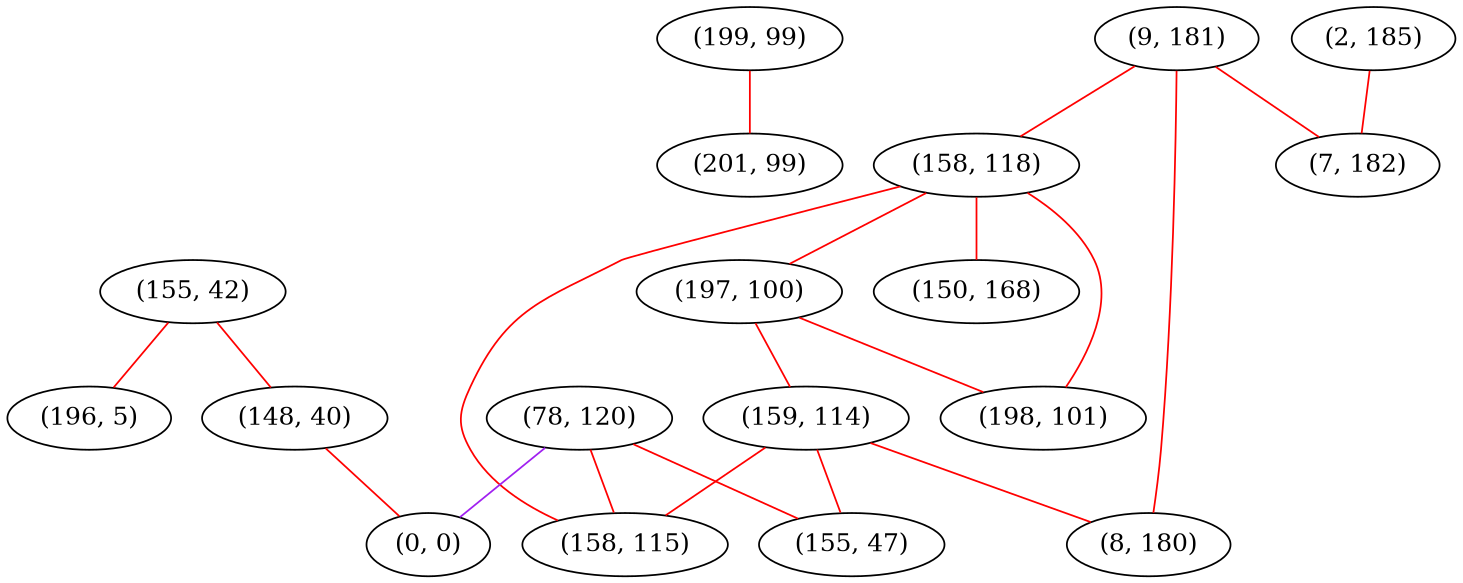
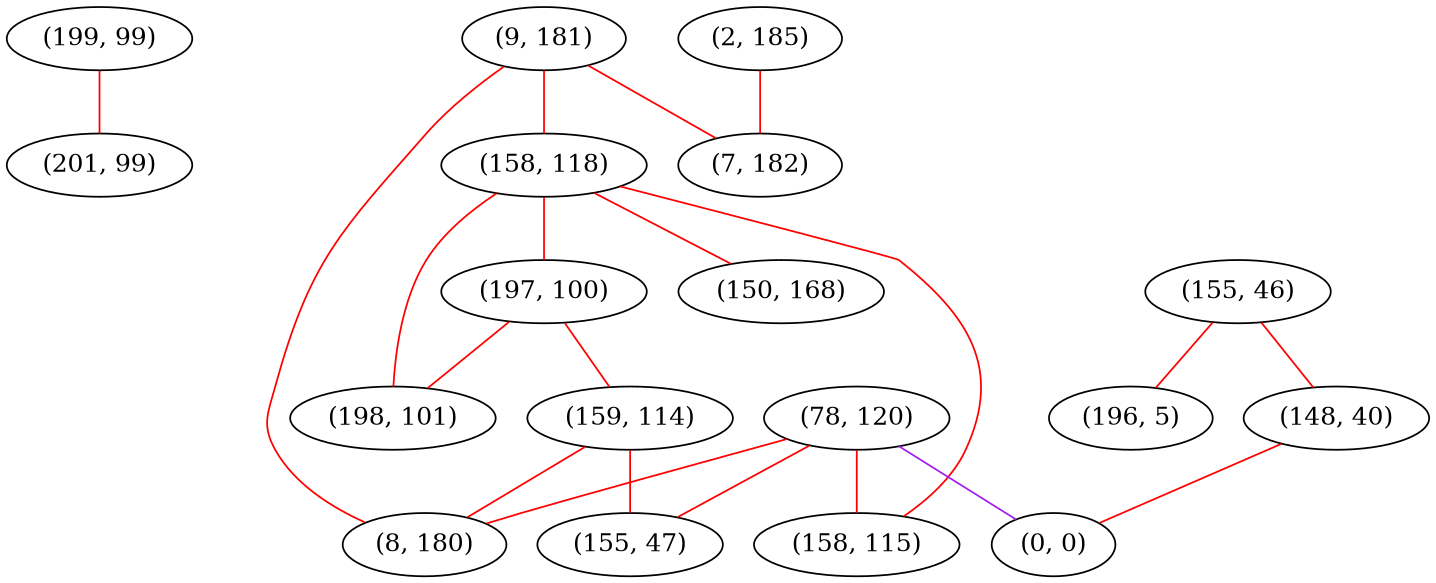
node "(155, 42)": label "(155, 42)" -> "(155, 46)"
edge "(159, 114)" -- "(158, 115)": removed
edge "(78, 120)" -- "(8, 180)": added
